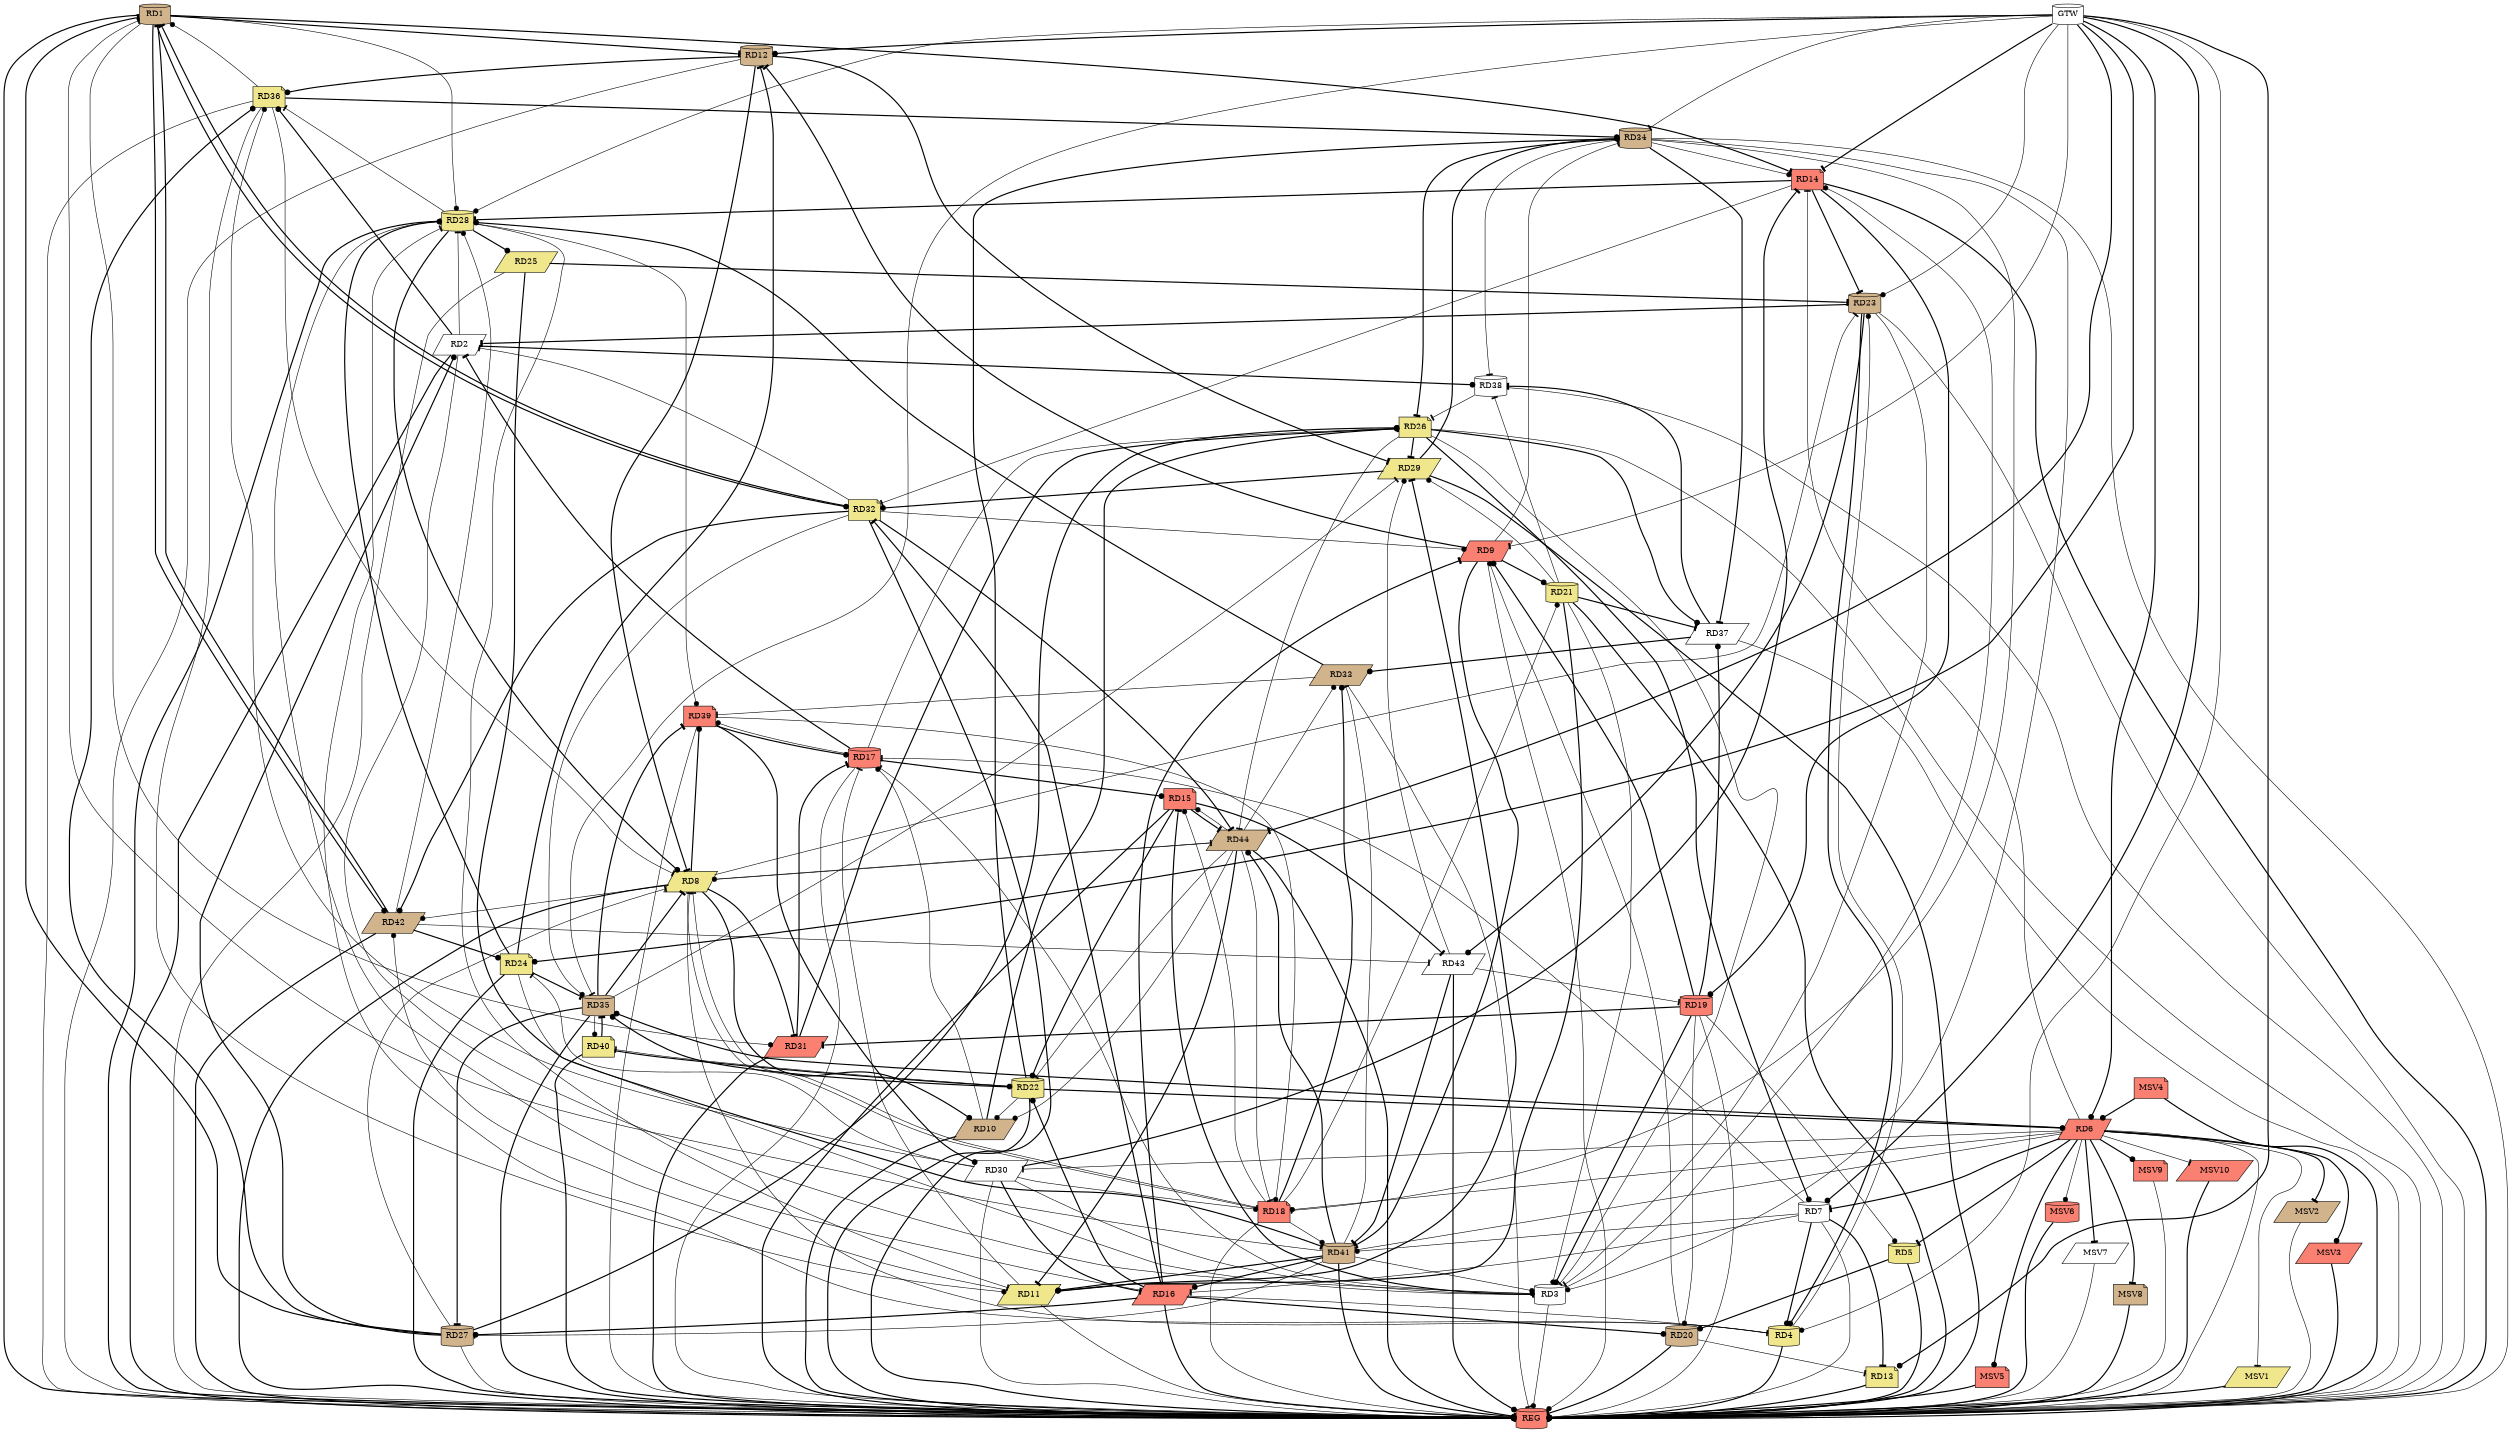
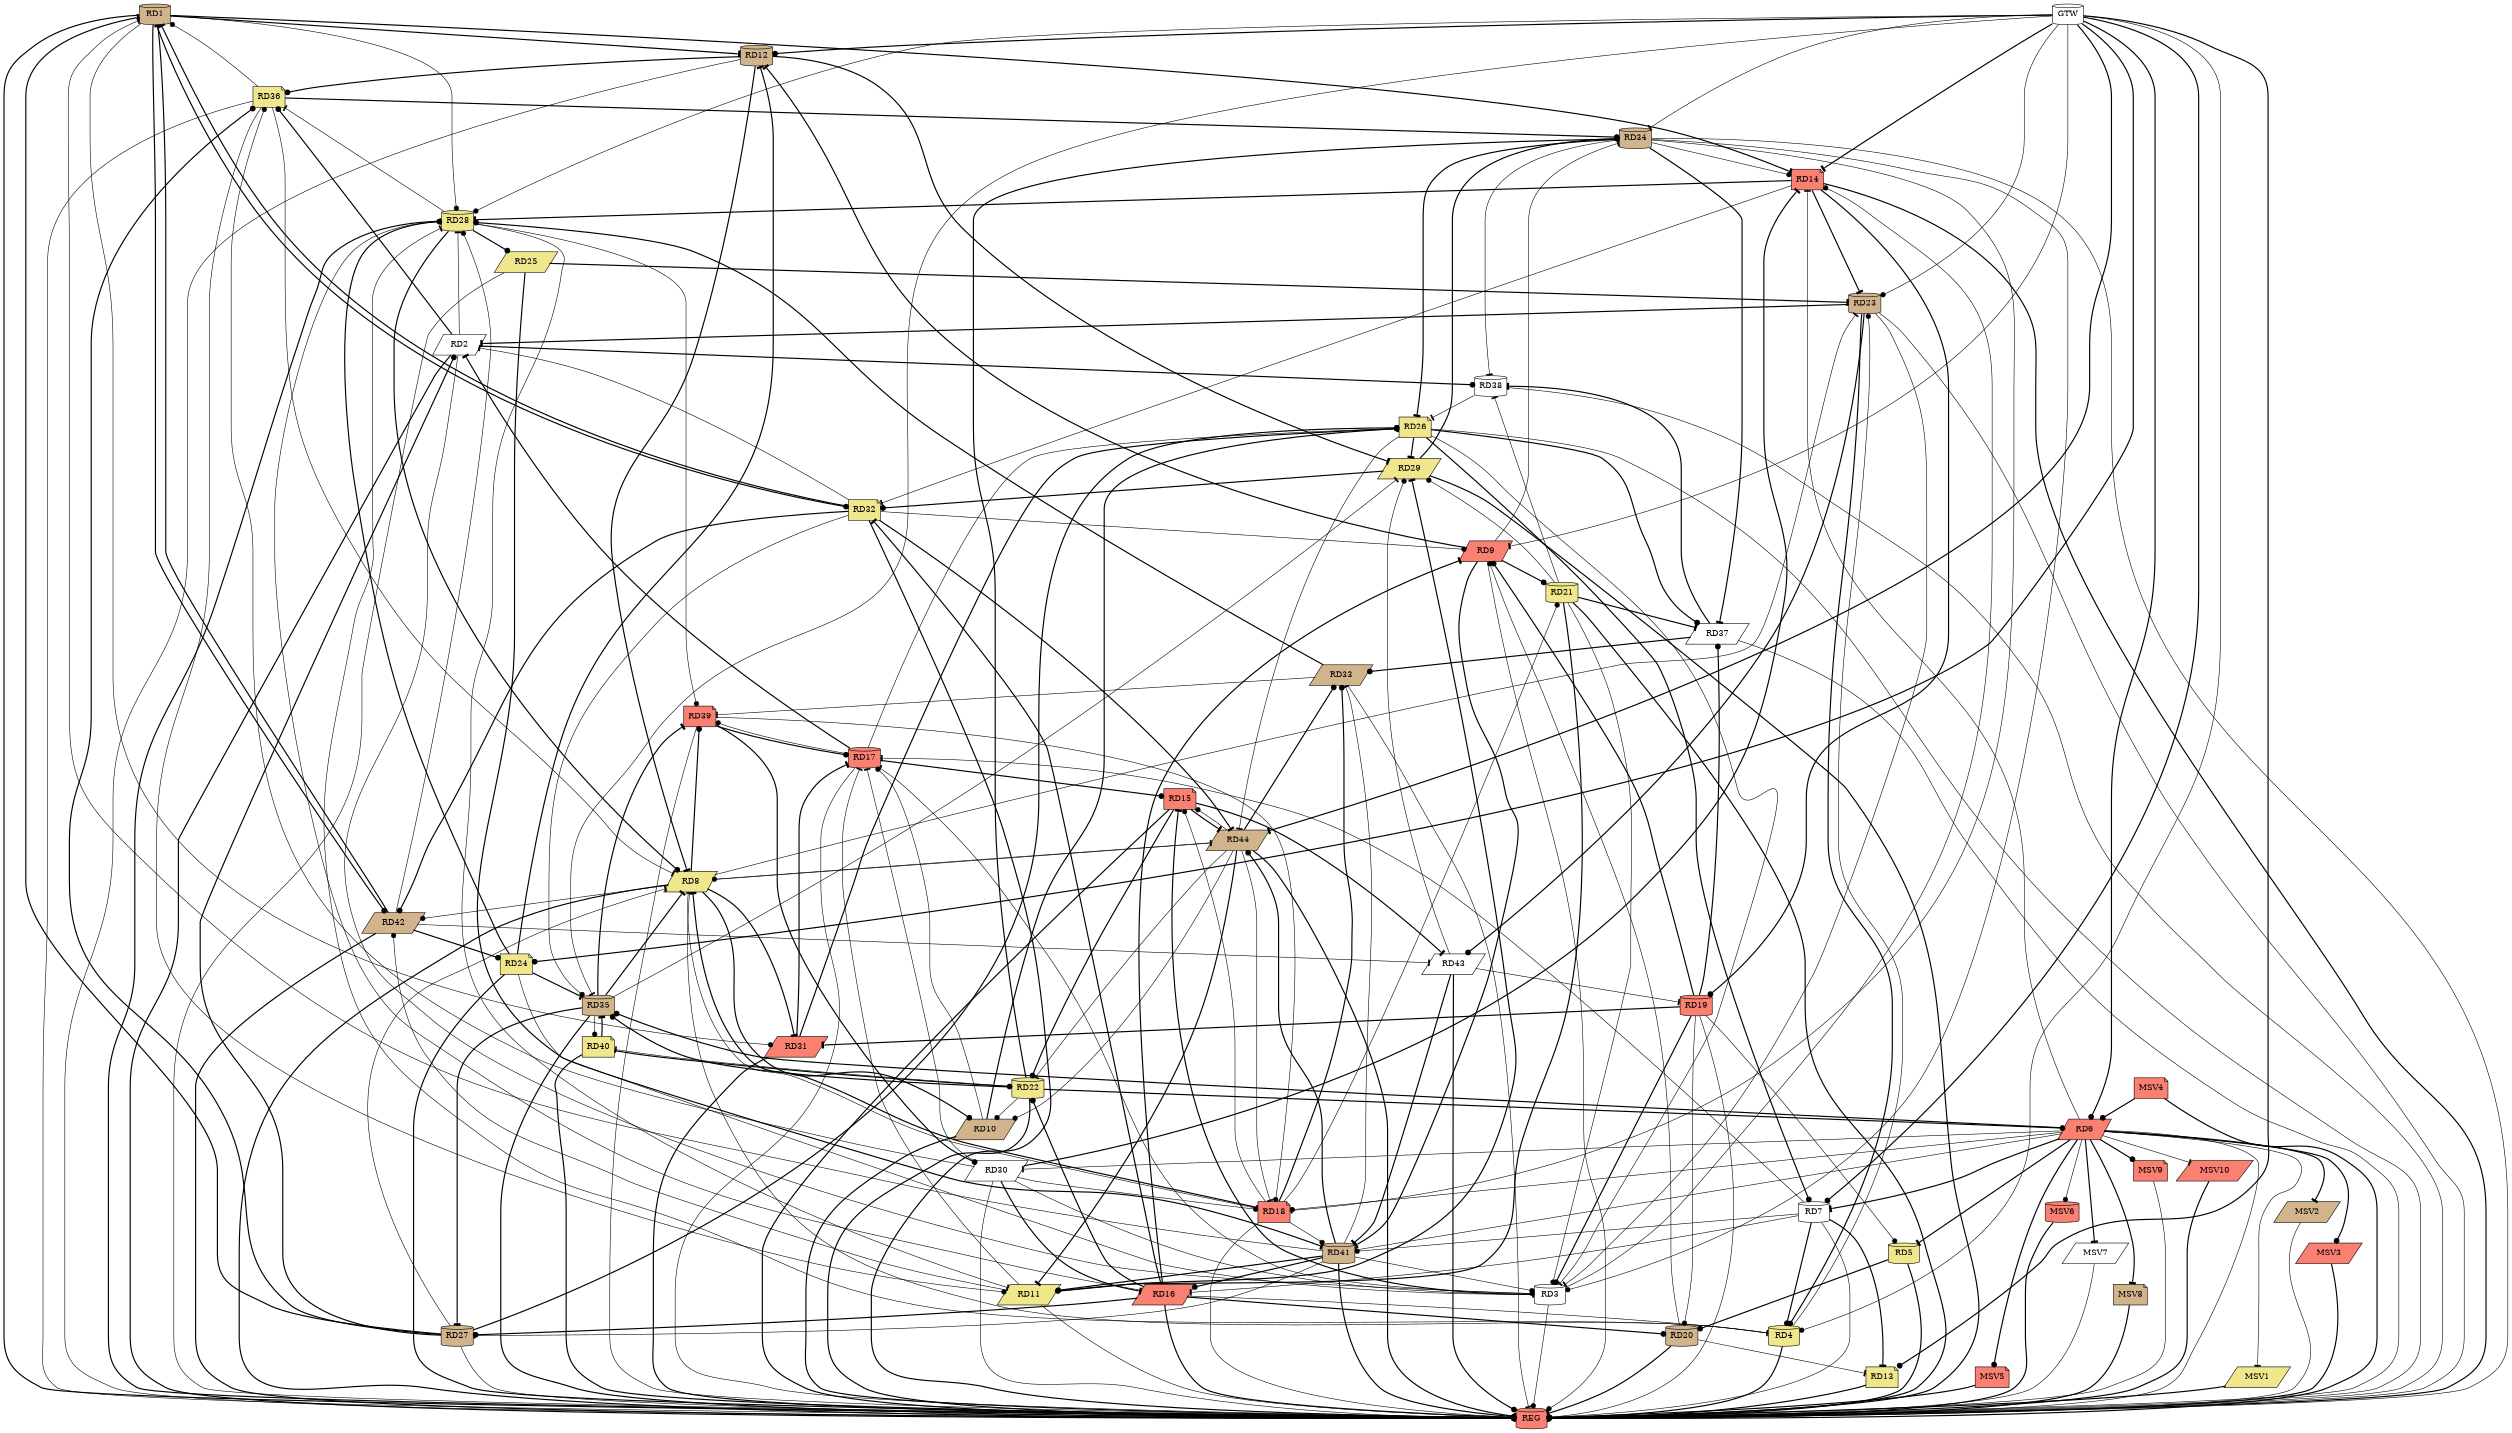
edge "RD44" -> "RD33": style solid -> bold
edge "RD30" -> "RD24": now "RD30" -> "RD17"
edge "RD18" -> "RD8": style solid -> bold
